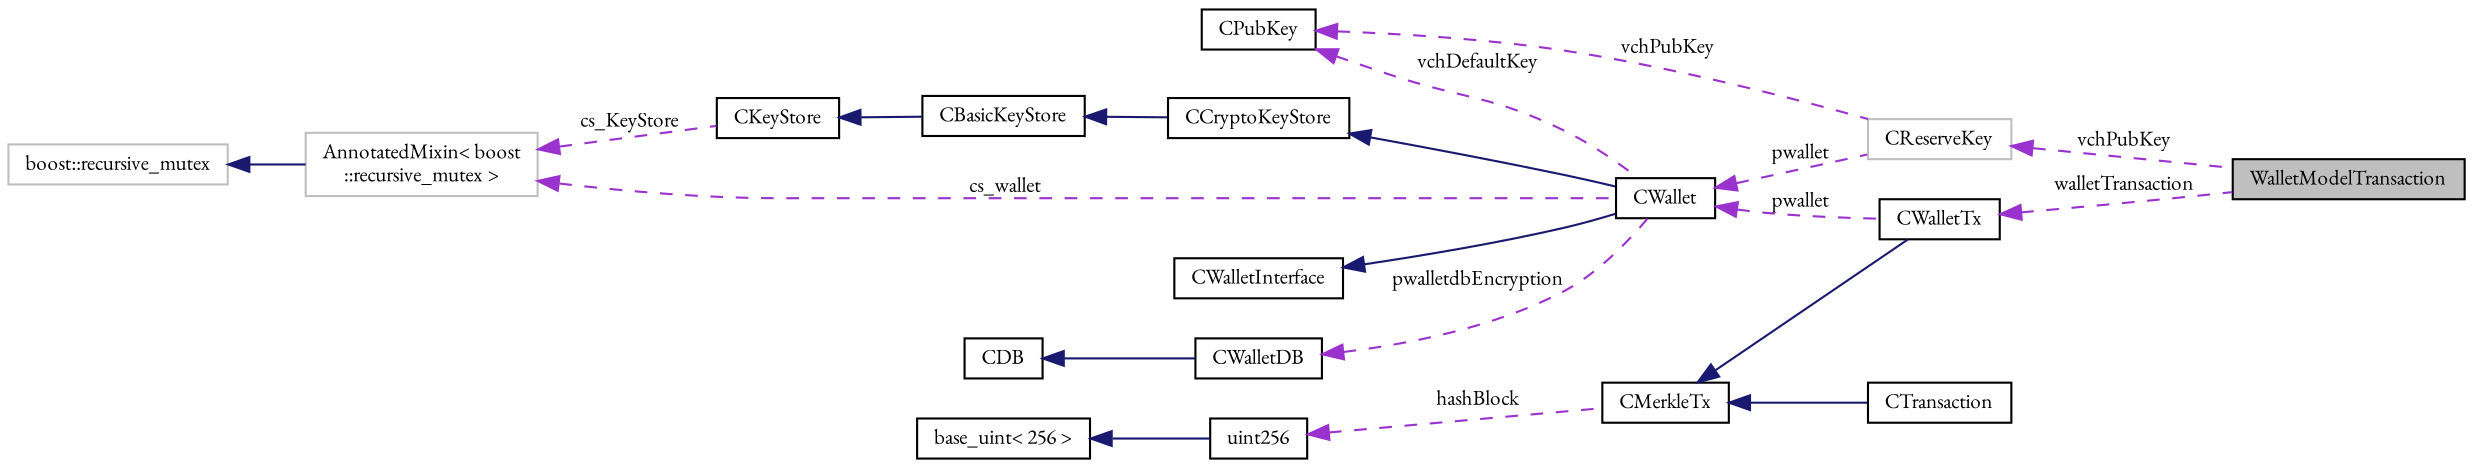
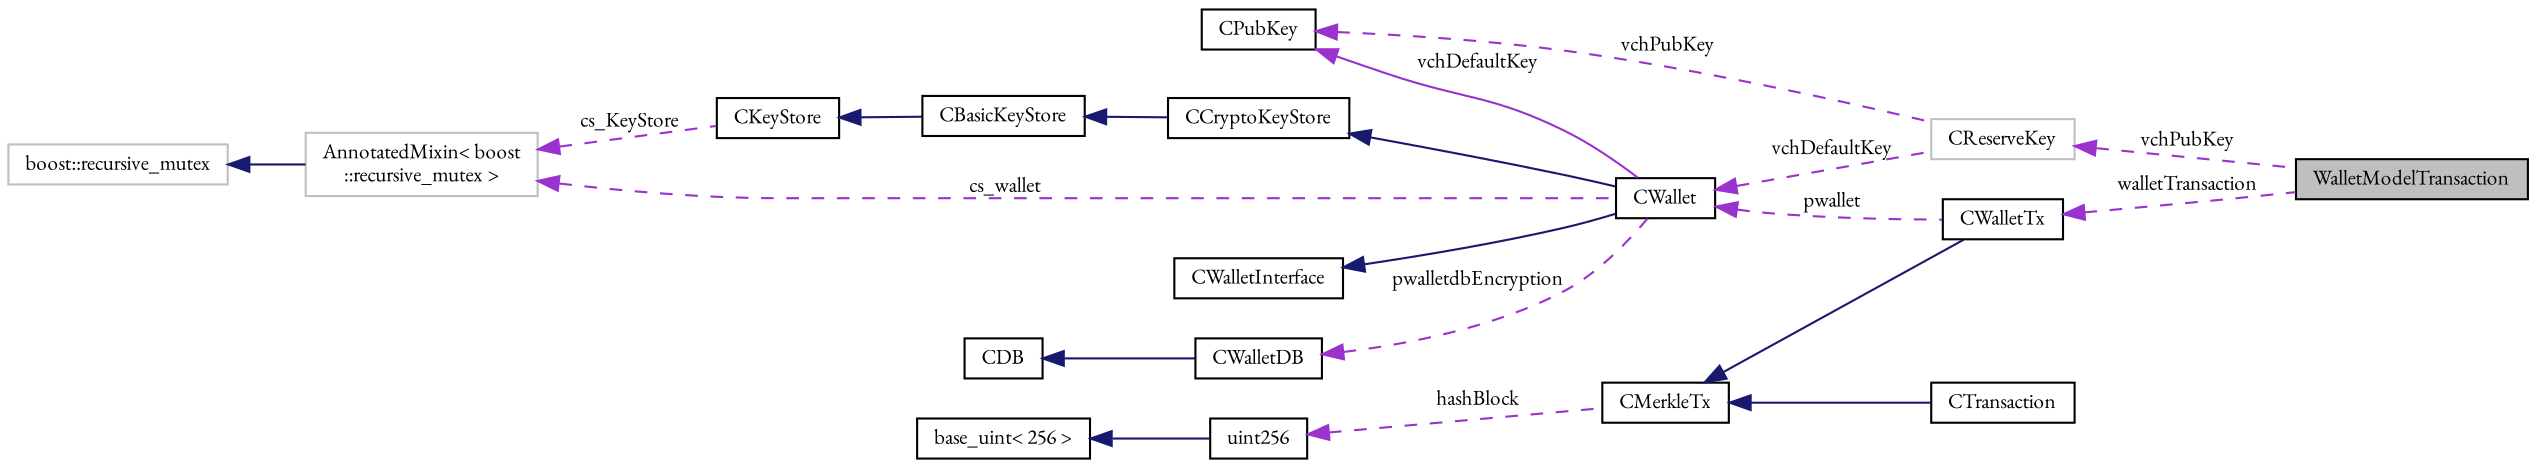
edge "CWallet" -> "CPubKey": style dashed -> solid
edge "CReserveKey" -> "CWallet": label " pwallet" -> " vchDefaultKey"
